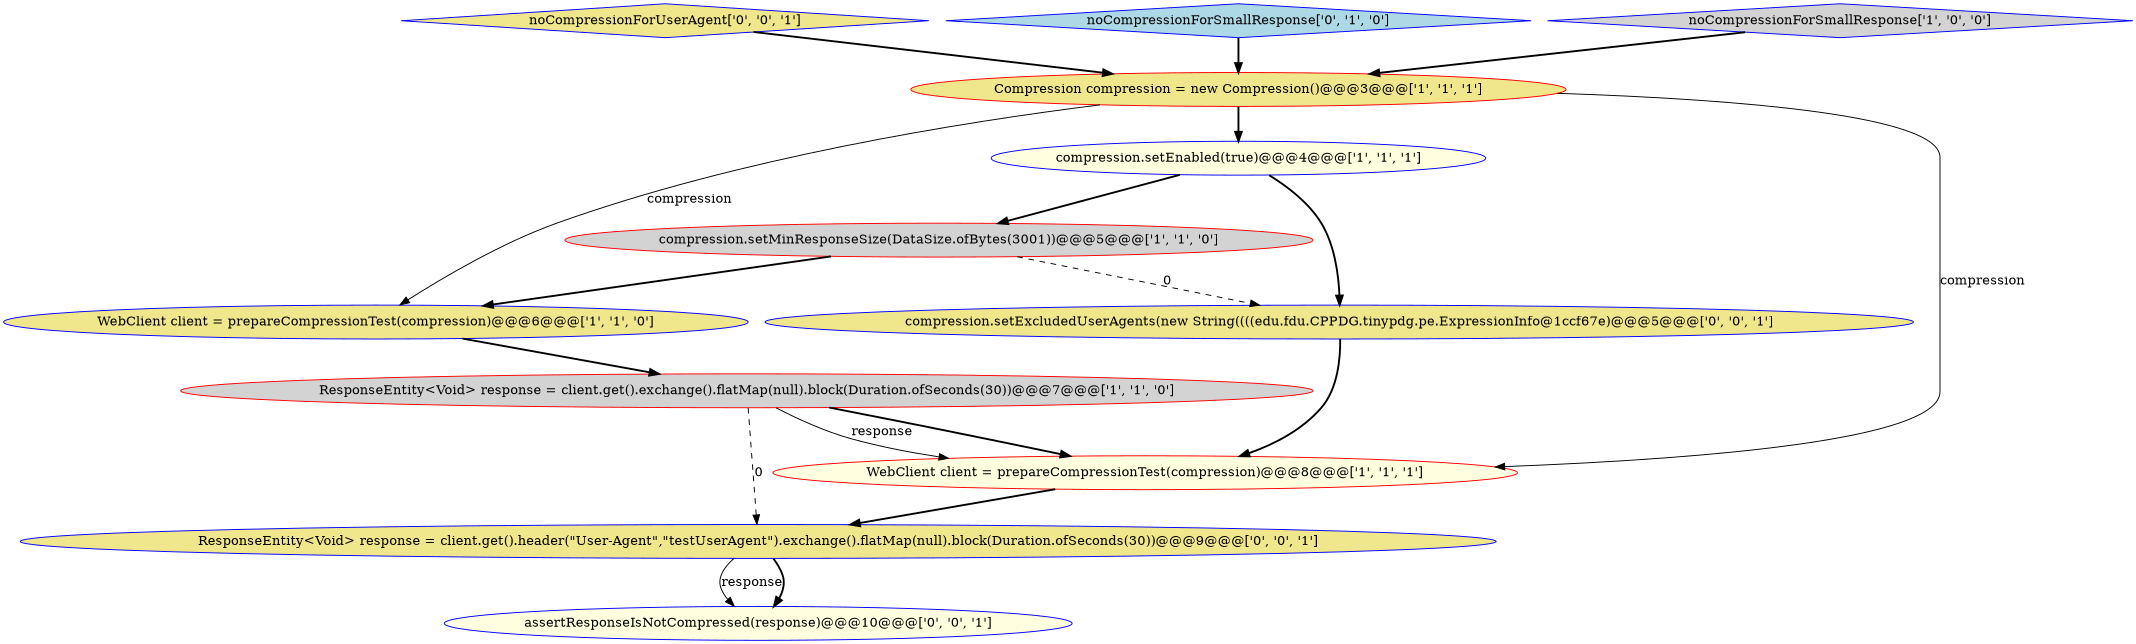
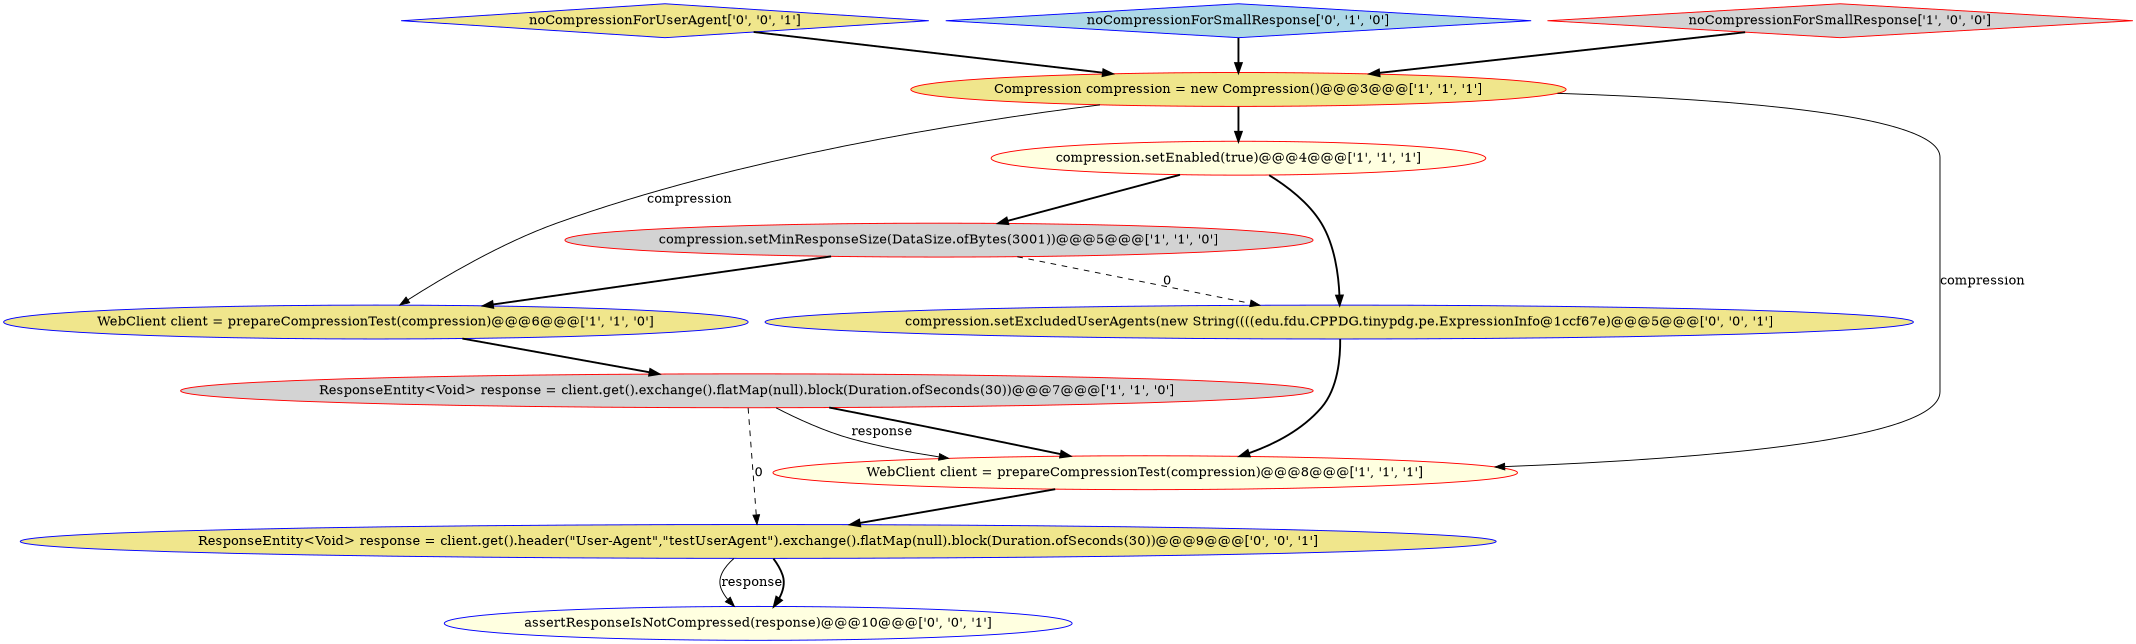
node "noCompressionForSmallResponse['1', '0', '0']": color blue -> red
node "compression.setEnabled(true)@@@4@@@['1', '1', '1']": color blue -> red
